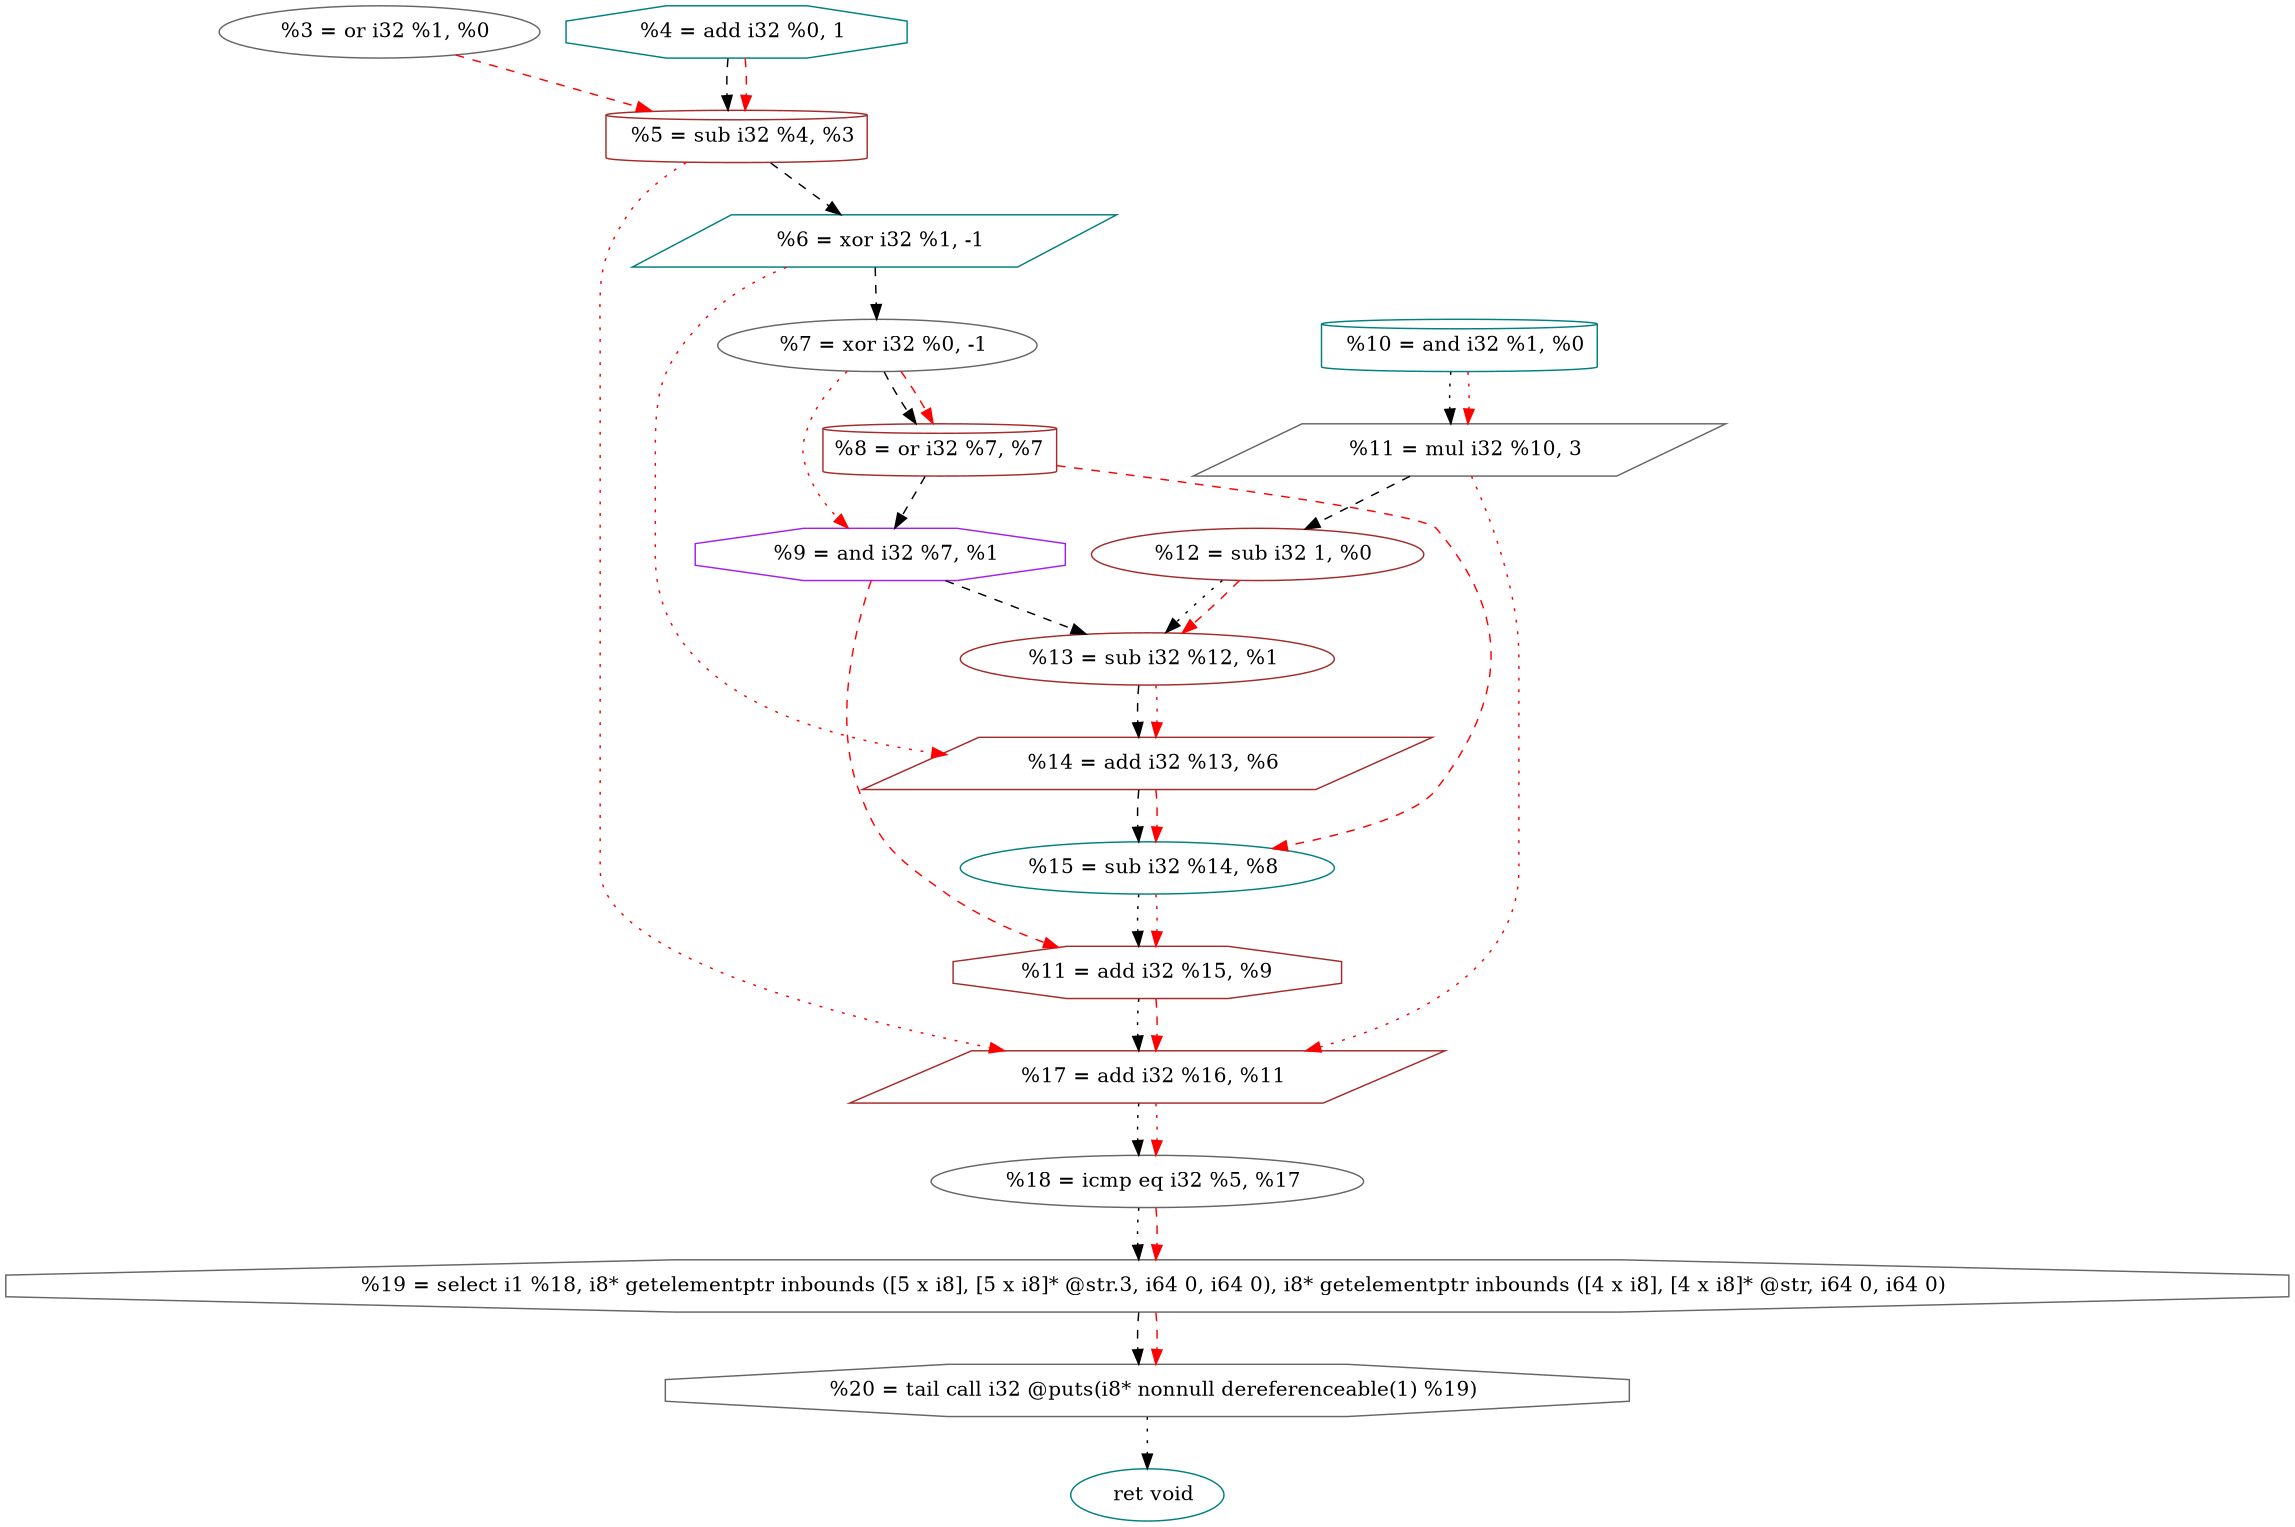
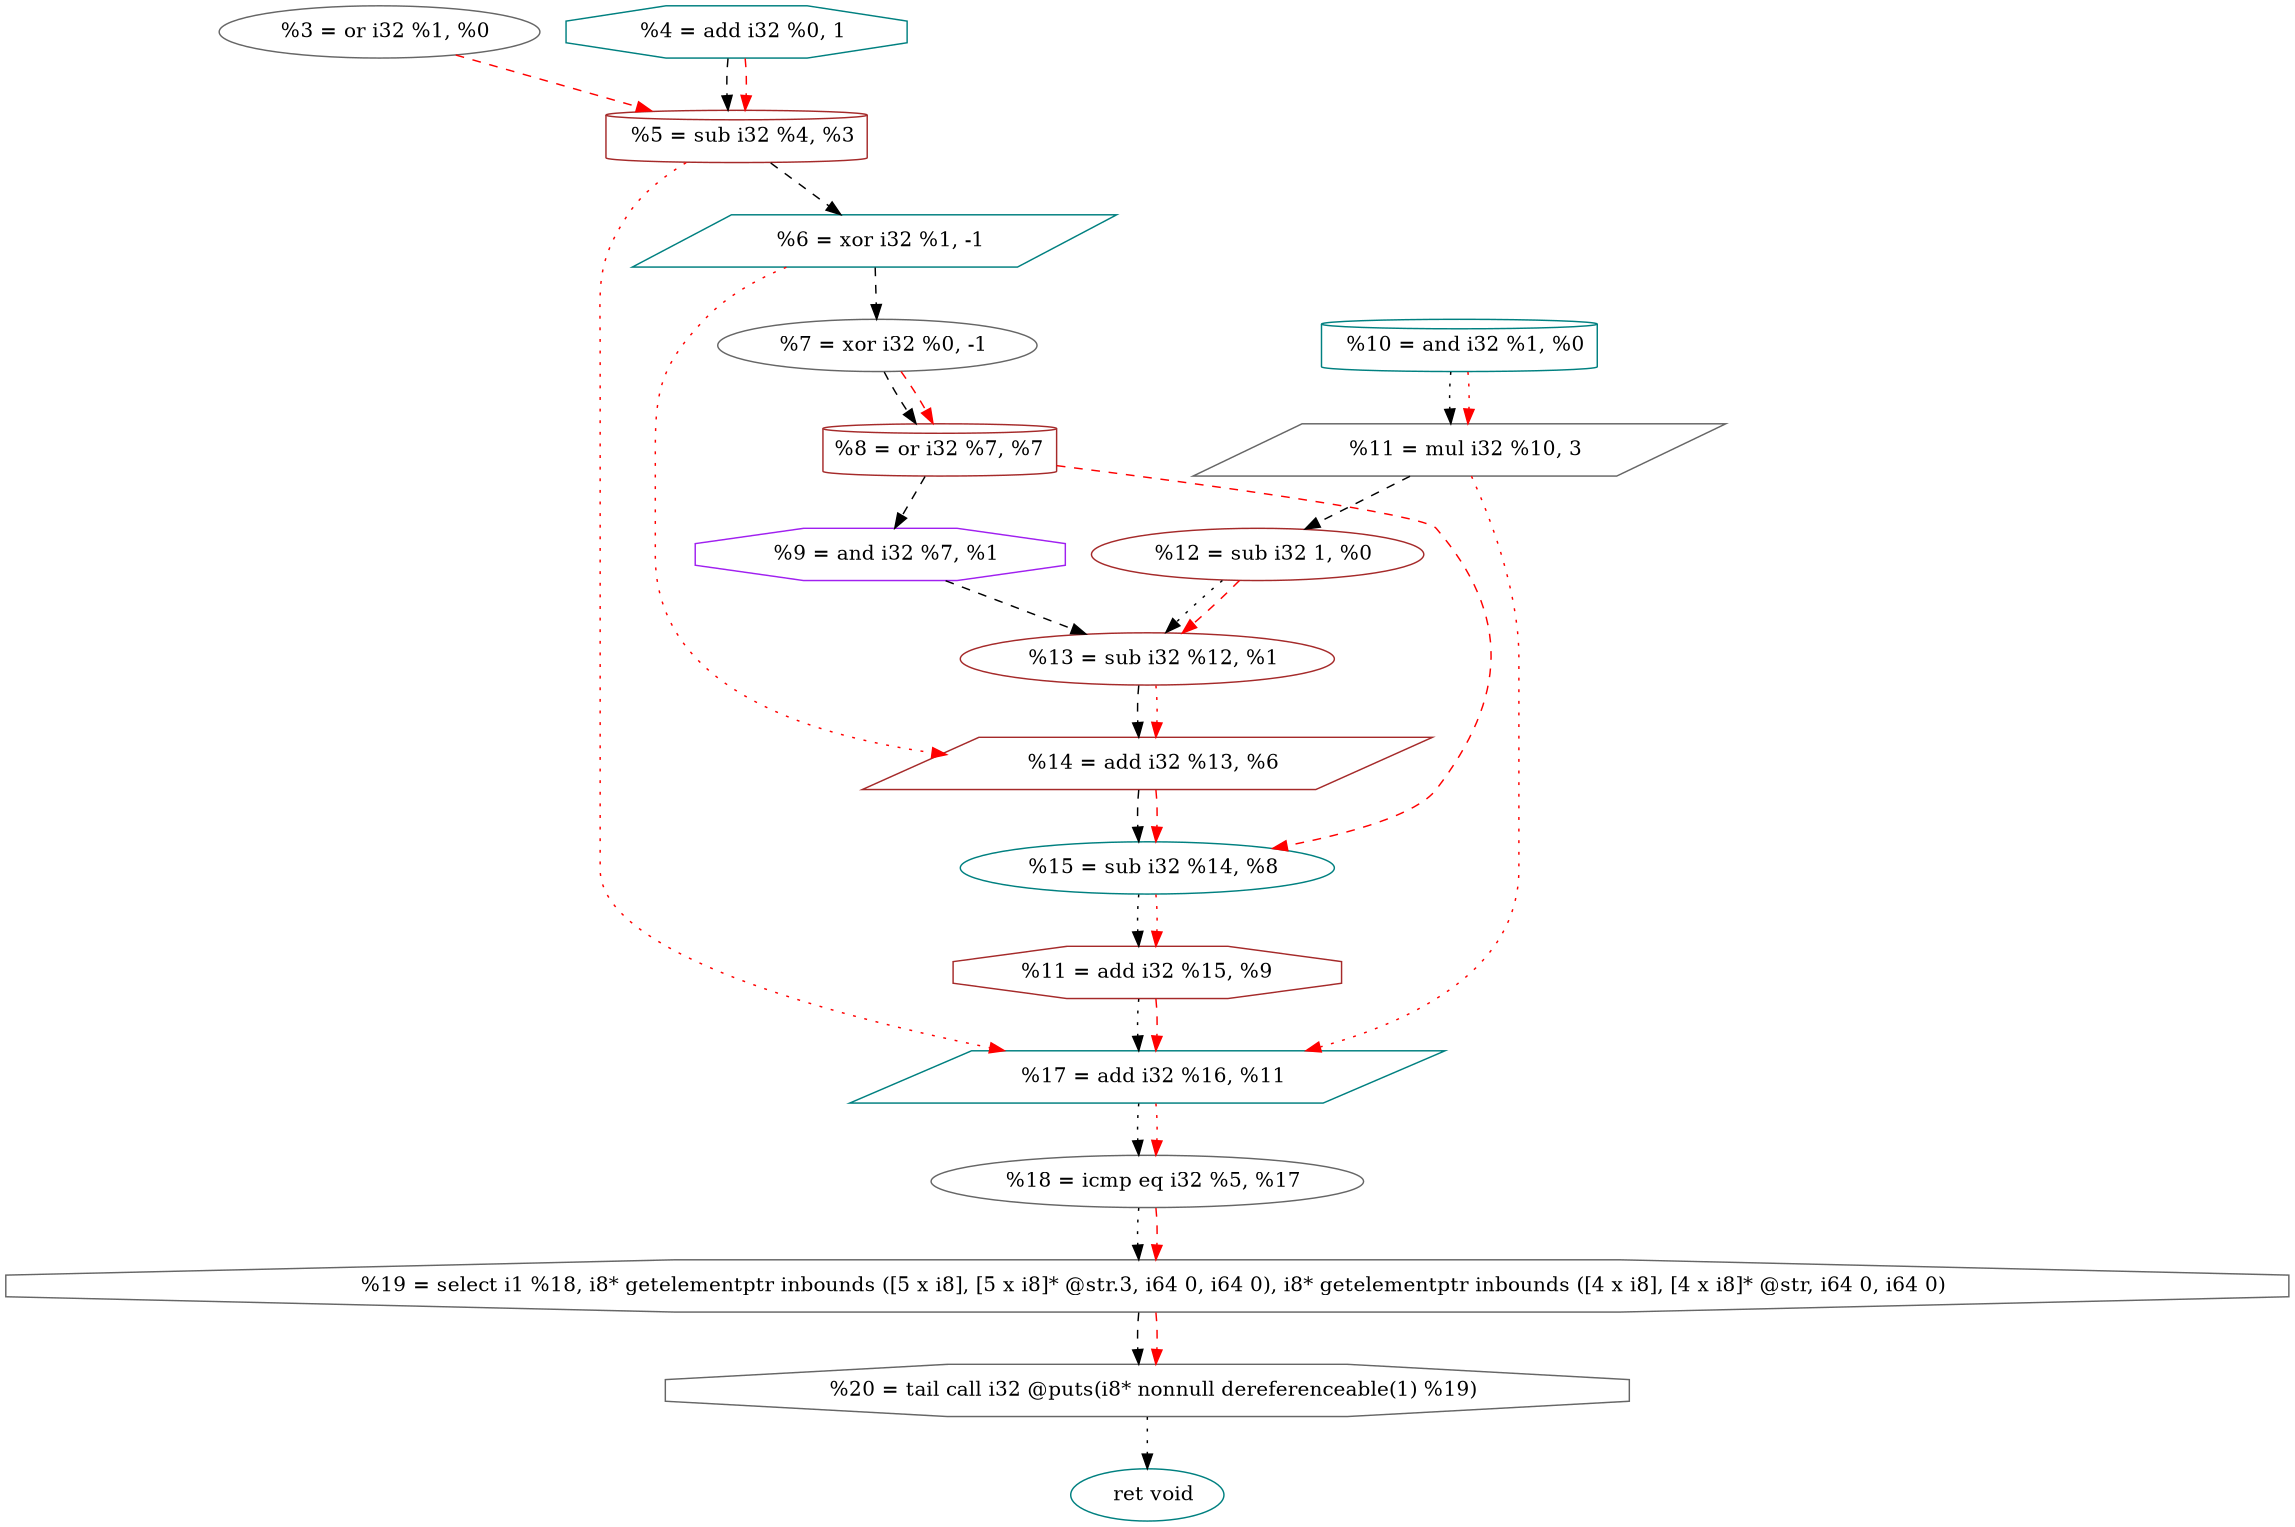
edge "%7 = xor i32 %0, -1" -> "%9 = and i32 %7, %1": removed
edge "%9 = and i32 %7, %1" -> "%11 = add i32 %15, %9": removed
node "%17 = add i32 %16, %11": color brown -> teal
